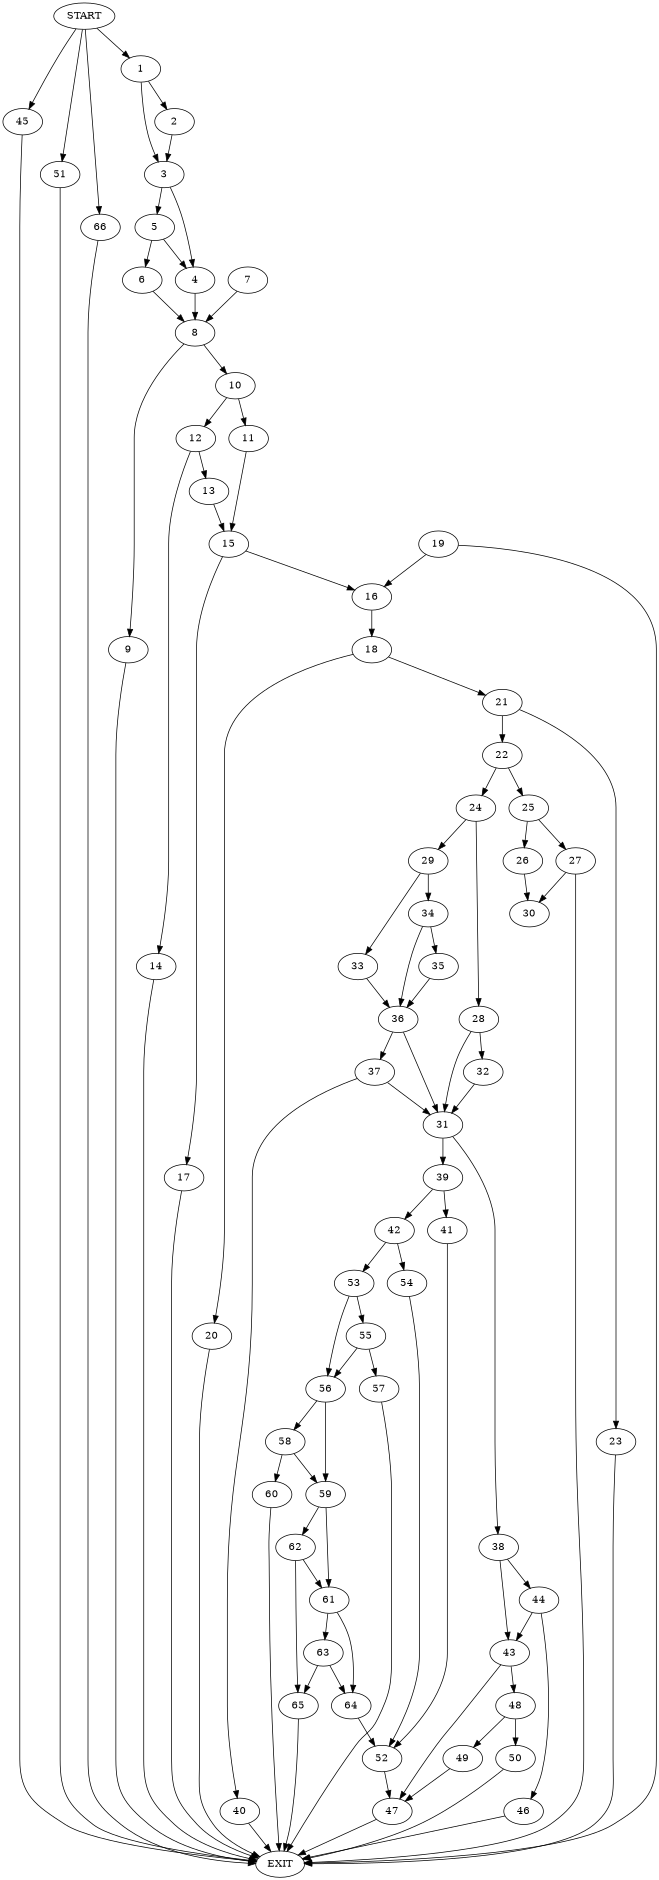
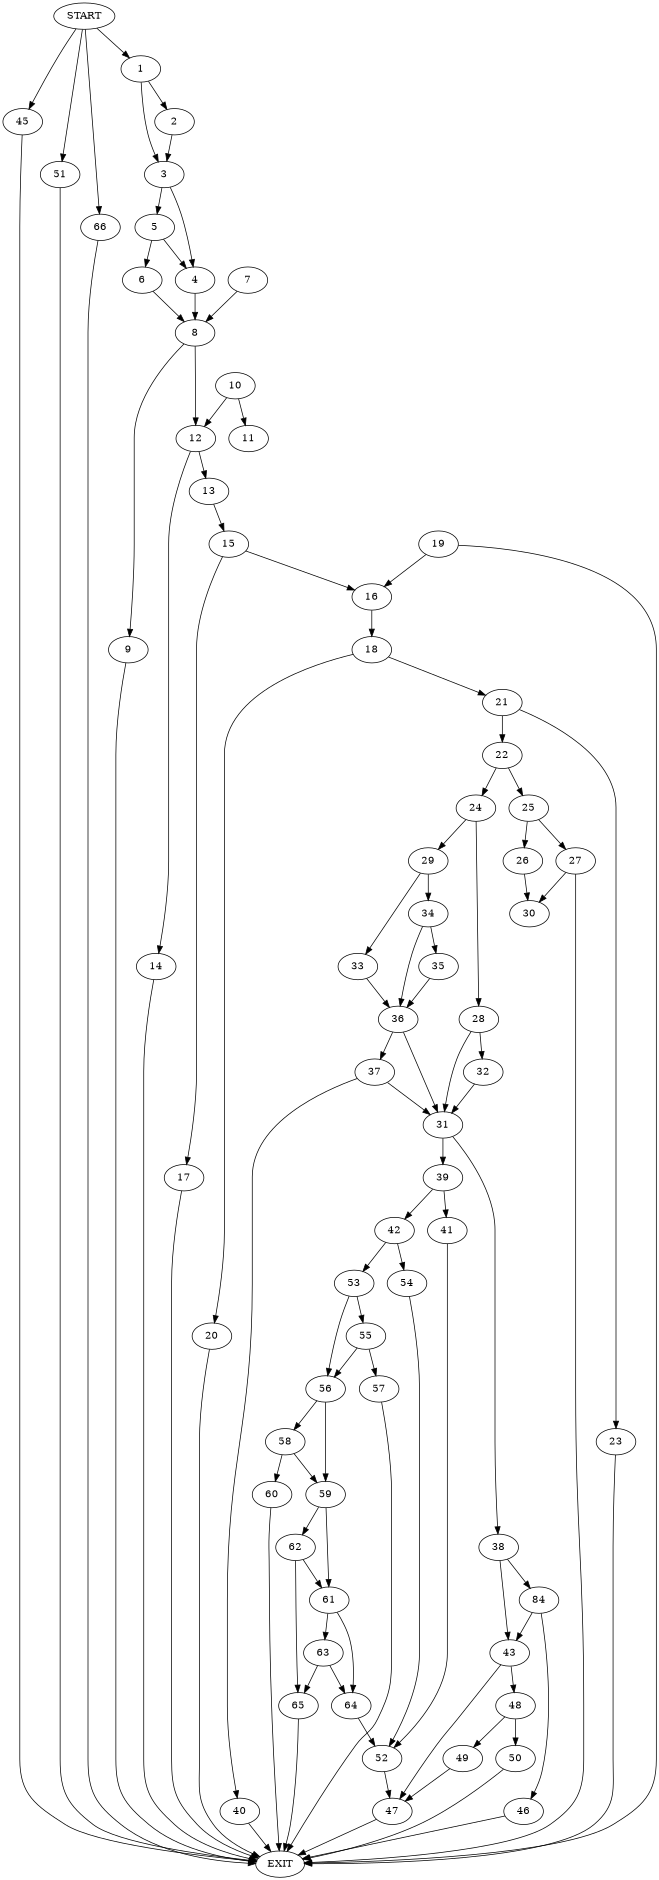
edge "8" -> "10": now "8" -> "12"
edge "11" -> "15": removed
node "44": label "44" -> "84"
